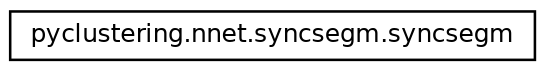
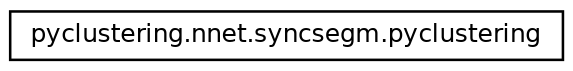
node "pyclustering.nnet.syncsegm.syncsegm": label "pyclustering.nnet.syncsegm.syncsegm" -> "pyclustering.nnet.syncsegm.pyclustering"
